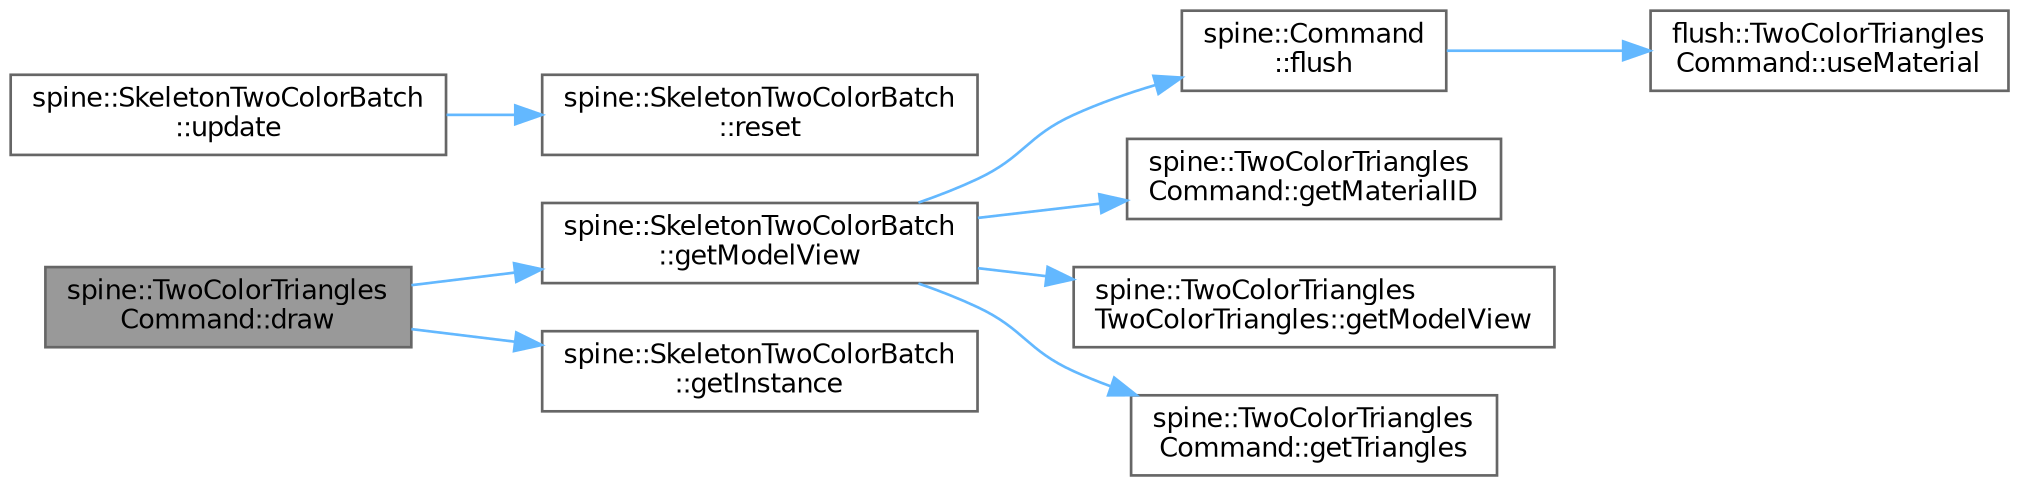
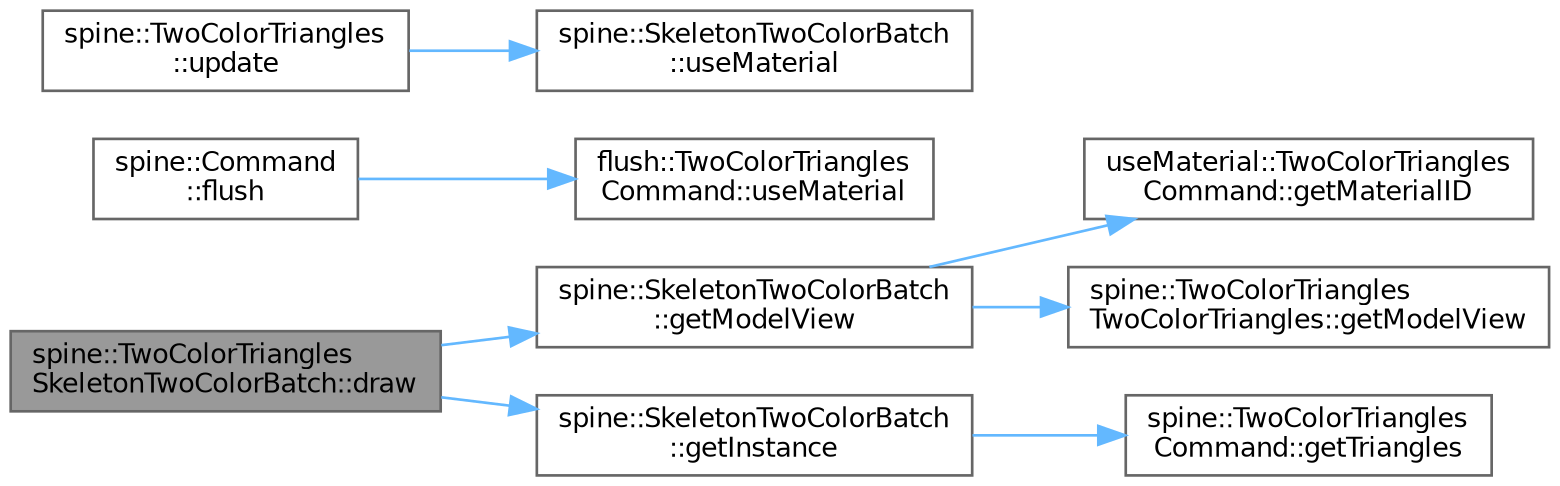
node "spine::SkeletonTwoColorBatch ::update": label "spine::SkeletonTwoColorBatch ::update" -> "spine::TwoColorTriangles ::update"
node "spine::SkeletonTwoColorBatch ::reset": label "spine::SkeletonTwoColorBatch ::reset" -> "spine::SkeletonTwoColorBatch ::useMaterial"
edge "spine::SkeletonTwoColorBatch ::getModelView" -> "spine::Command ::flush": removed
node "spine::TwoColorTriangles Command::getMaterialID": label "spine::TwoColorTriangles Command::getMaterialID" -> "useMaterial::TwoColorTriangles Command::getMaterialID"
node "spine::TwoColorTriangles Command::draw": label "spine::TwoColorTriangles Command::draw" -> "spine::TwoColorTriangles SkeletonTwoColorBatch::draw"
edge "spine::SkeletonTwoColorBatch ::getModelView" -> "spine::TwoColorTriangles Command::getTriangles": now "spine::SkeletonTwoColorBatch ::getInstance" -> "spine::TwoColorTriangles Command::getTriangles"
